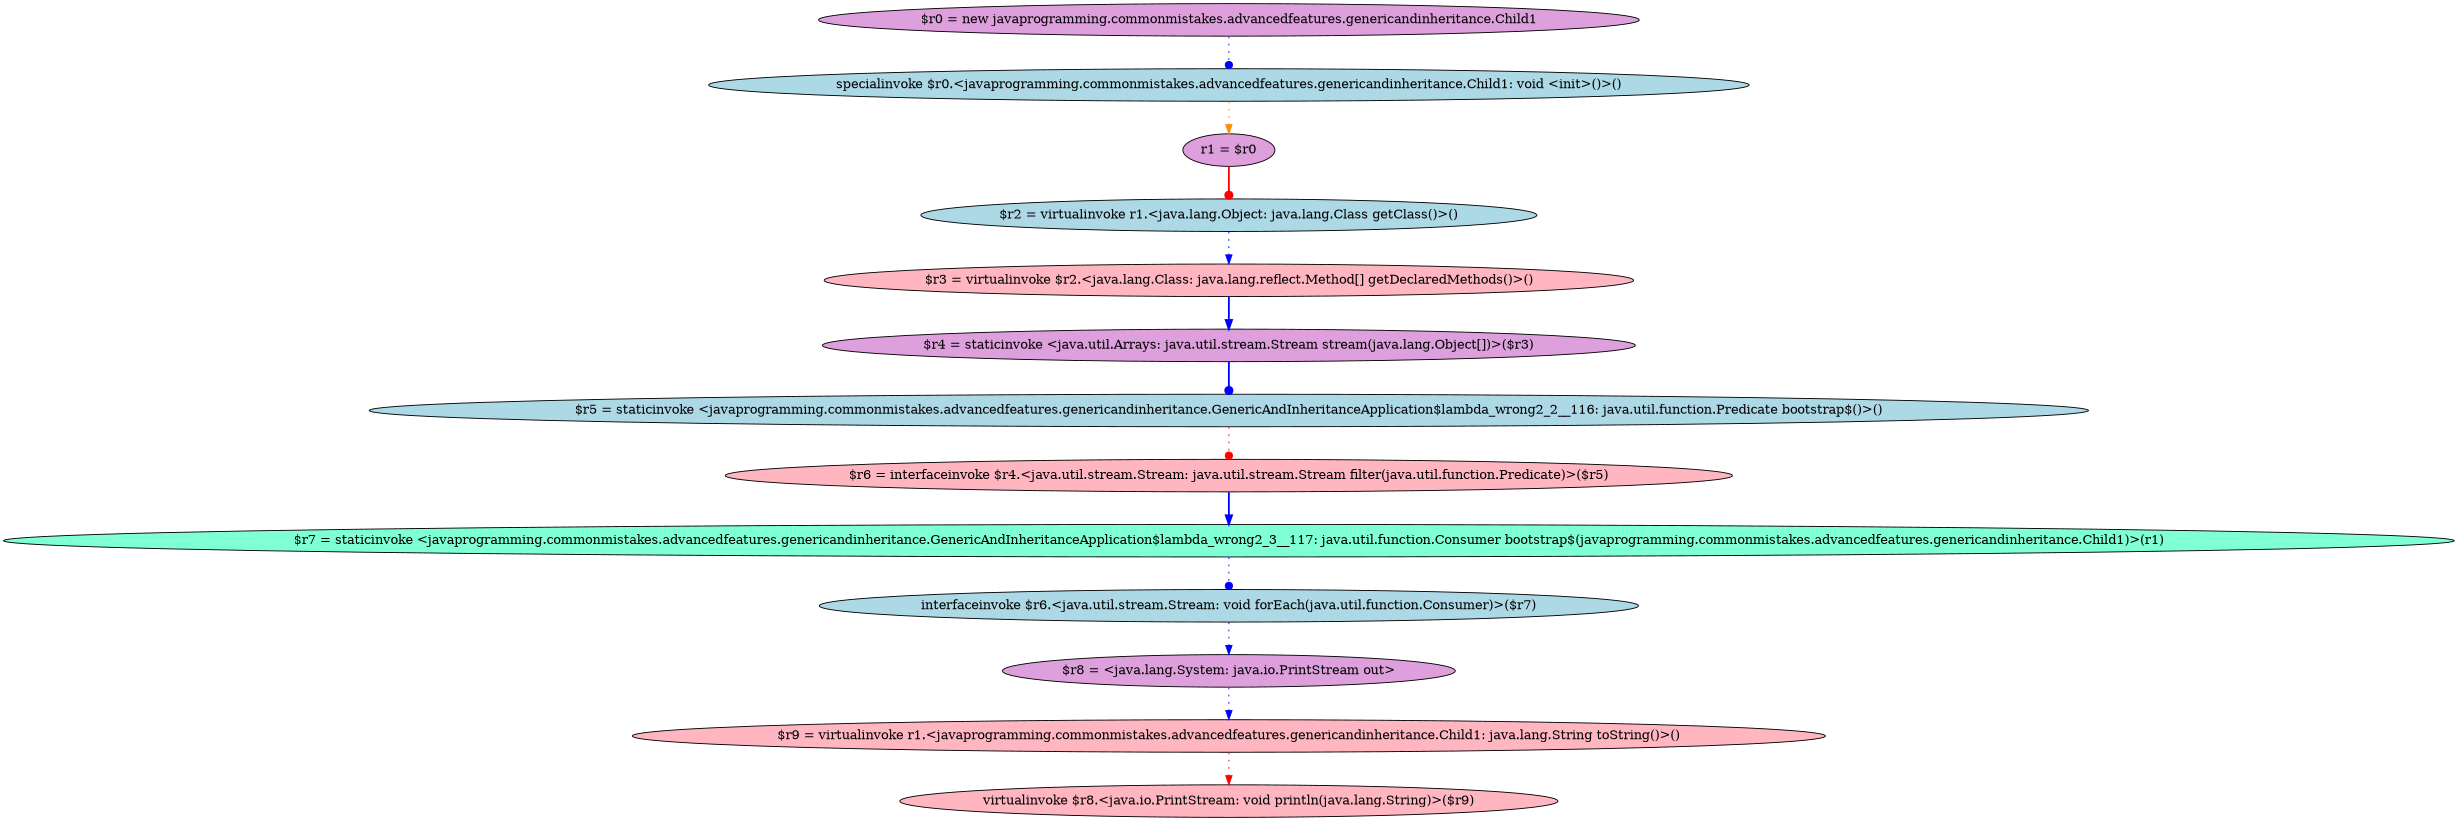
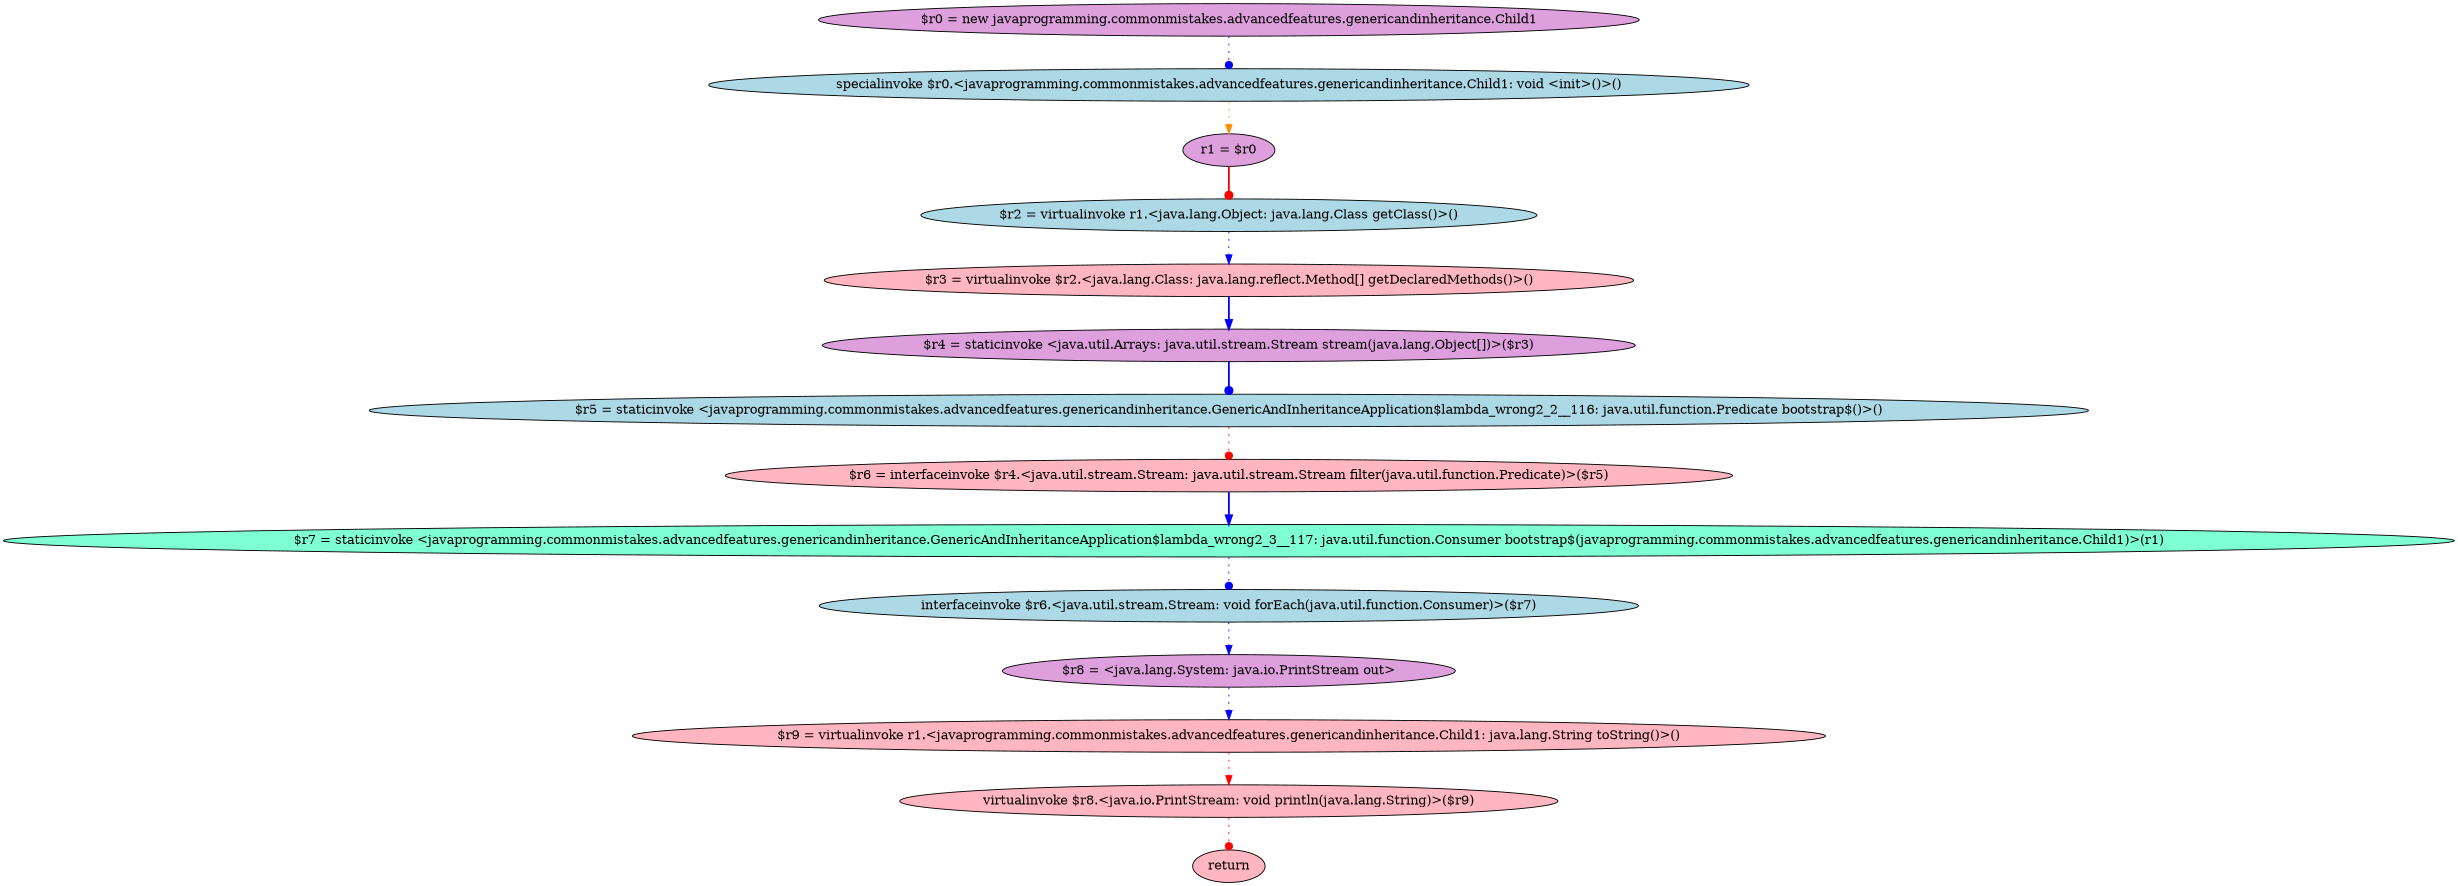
node "return": added
